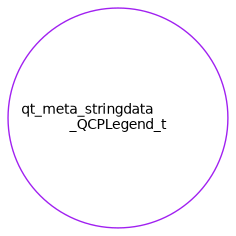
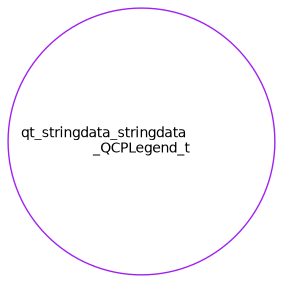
node "qt_meta_stringdata _QCPLegend_t": label "qt_meta_stringdata _QCPLegend_t" -> "qt_stringdata_stringdata _QCPLegend_t"
